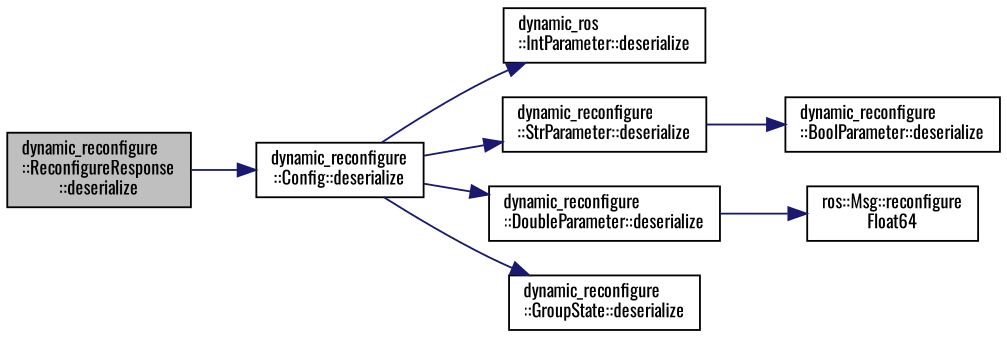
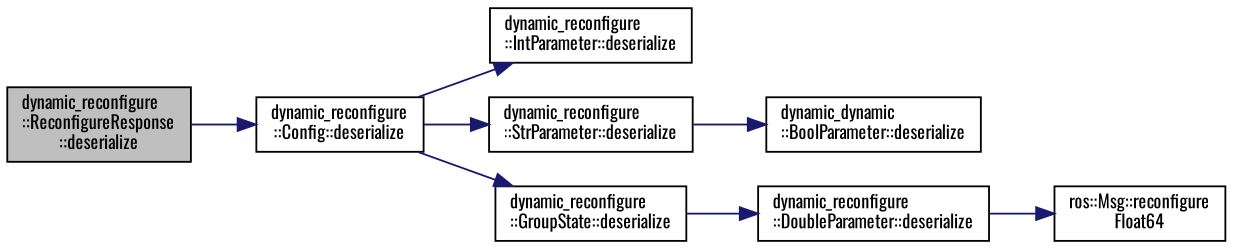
node "dynamic_ros ::IntParameter::deserialize": label "dynamic_ros ::IntParameter::deserialize" -> "dynamic_reconfigure ::IntParameter::deserialize"
node "dynamic_reconfigure ::BoolParameter::deserialize": label "dynamic_reconfigure ::BoolParameter::deserialize" -> "dynamic_dynamic ::BoolParameter::deserialize"
edge "dynamic_reconfigure ::Config::deserialize" -> "dynamic_reconfigure ::DoubleParameter::deserialize": now "dynamic_reconfigure ::GroupState::deserialize" -> "dynamic_reconfigure ::DoubleParameter::deserialize"
